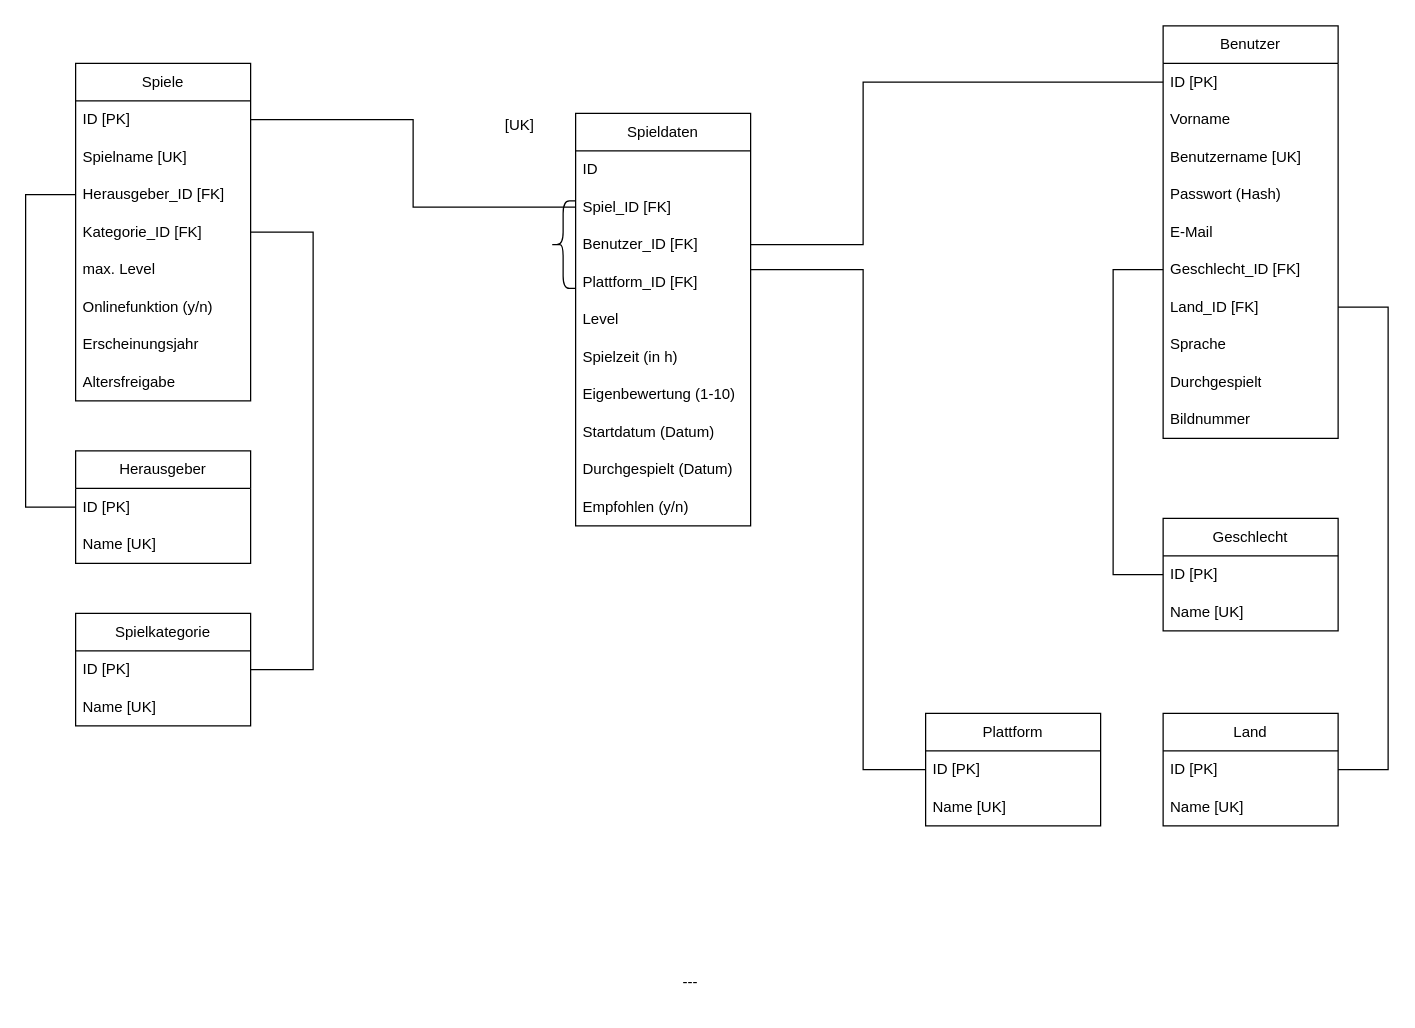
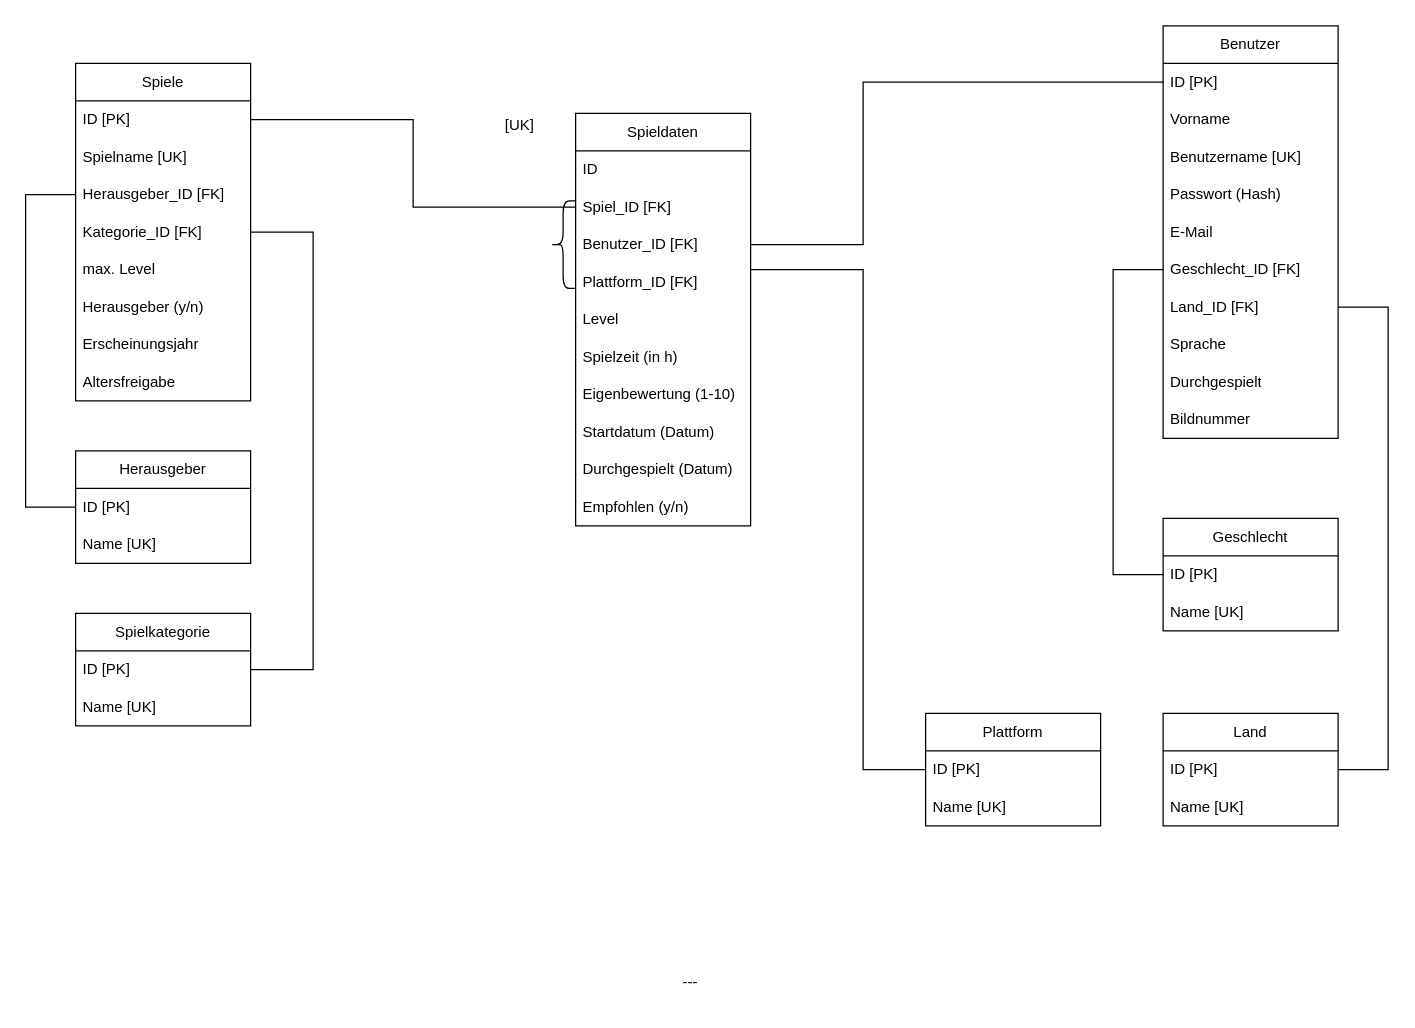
node "Onlinefunktion (y/n)": label "Onlinefunktion (y/n)" -> "Herausgeber (y/n)"
